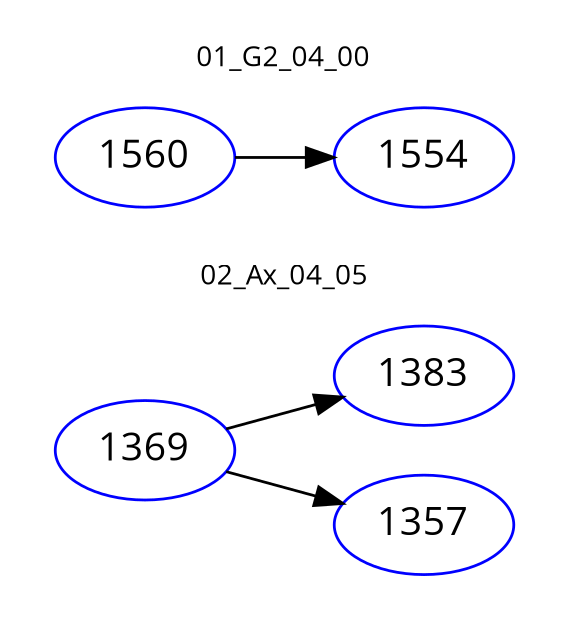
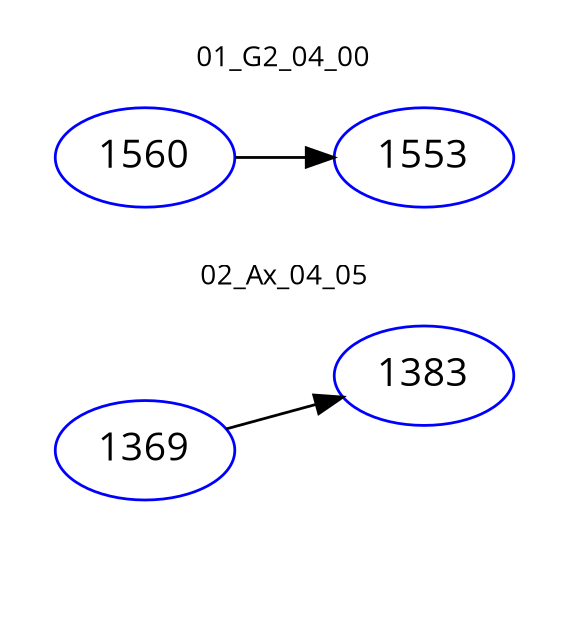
node "1554": label "1554" -> "1553"
node "1357": removed
